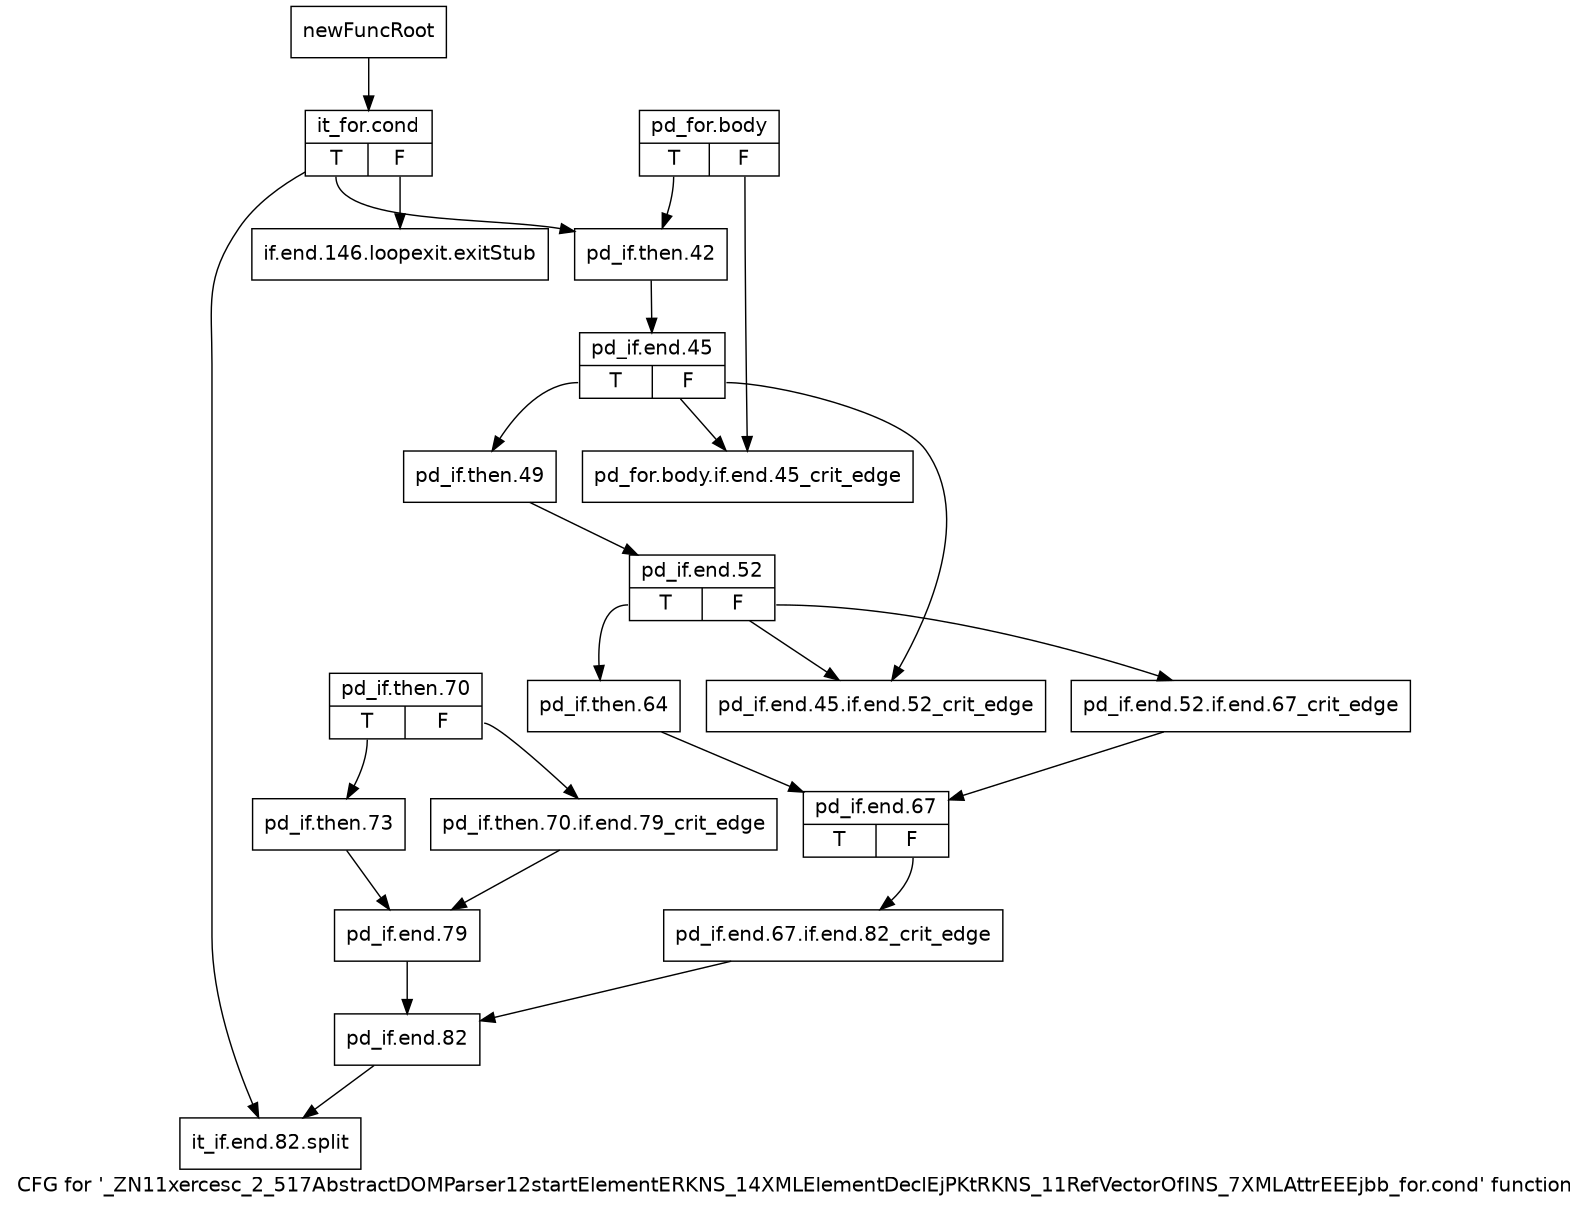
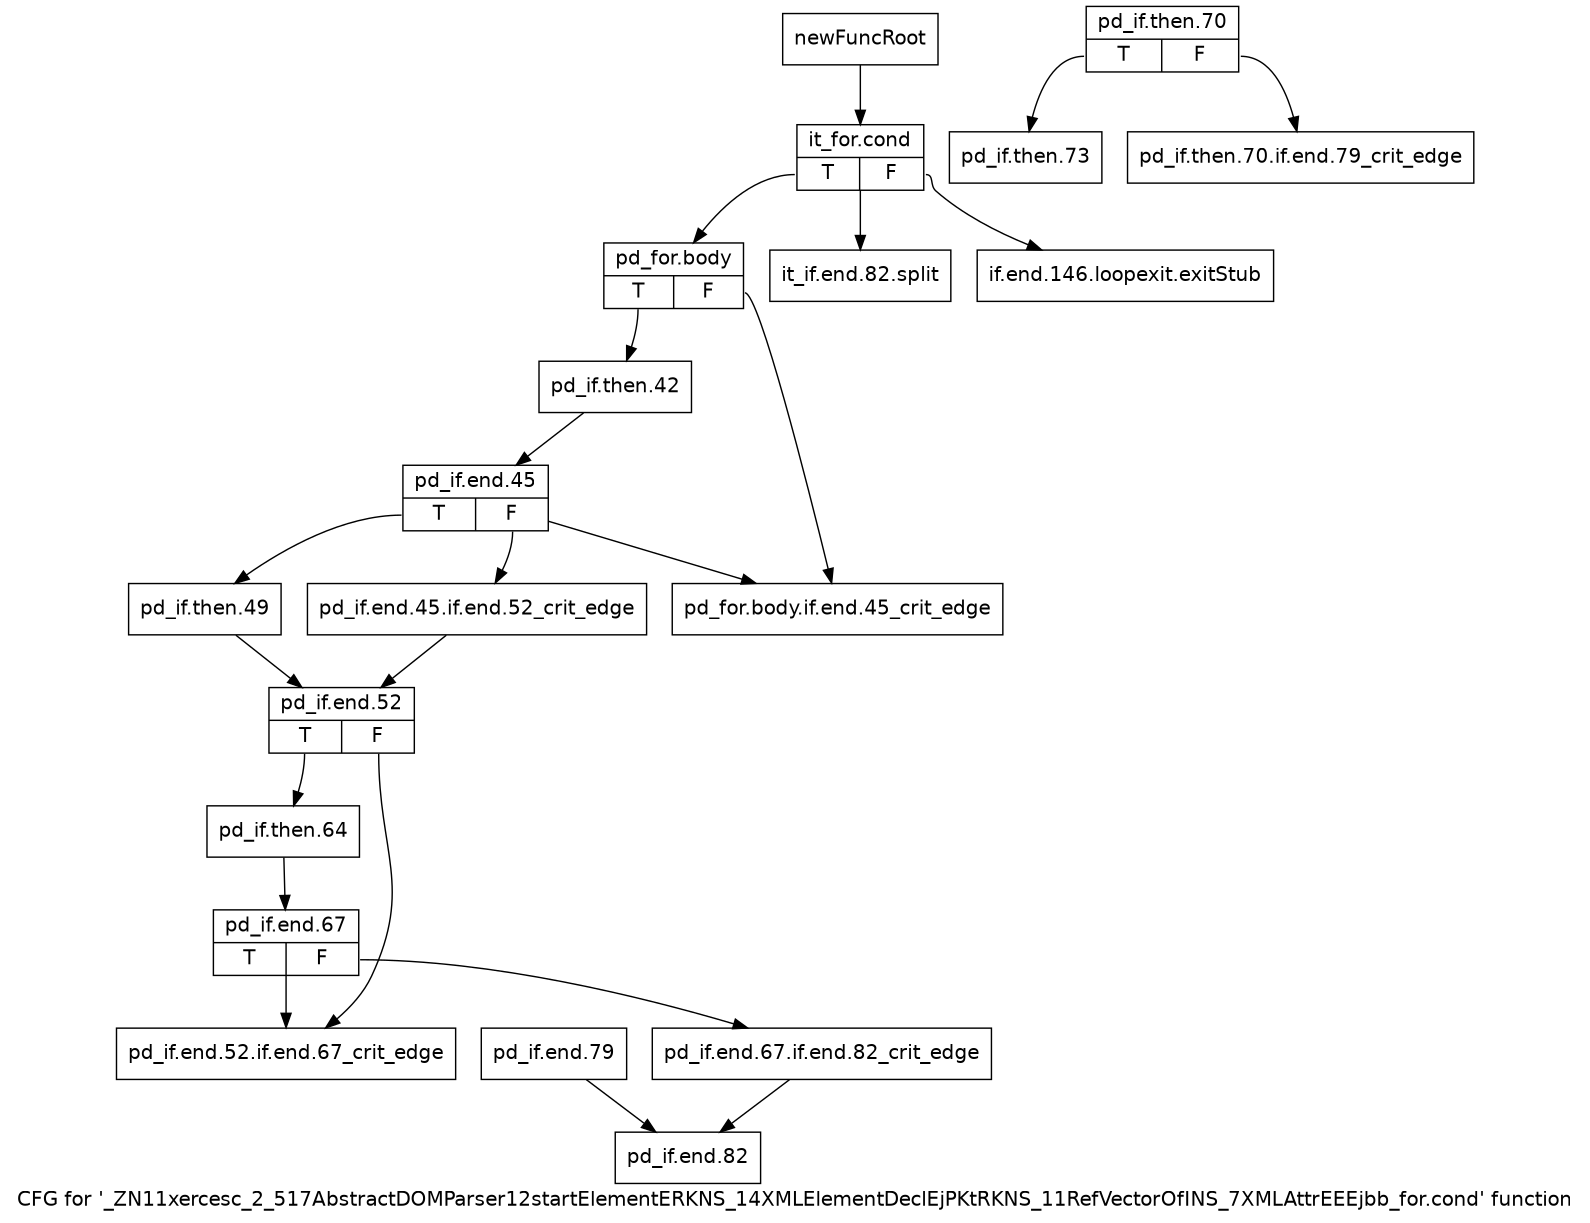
edge "it_for.cond" -> "pd_if.then.42": now "it_for.cond" -> "pd_for.body"
edge "pd_if.end.52" -> "pd_if.end.45.if.end.52_crit_edge": reversed
edge "pd_if.end.52.if.end.67_crit_edge" -> "pd_if.end.67": reversed
edge "pd_if.then.73" -> "pd_if.end.79": removed
edge "pd_if.then.70.if.end.79_crit_edge" -> "pd_if.end.79": removed
edge "pd_if.end.82" -> "it_if.end.82.split": removed
